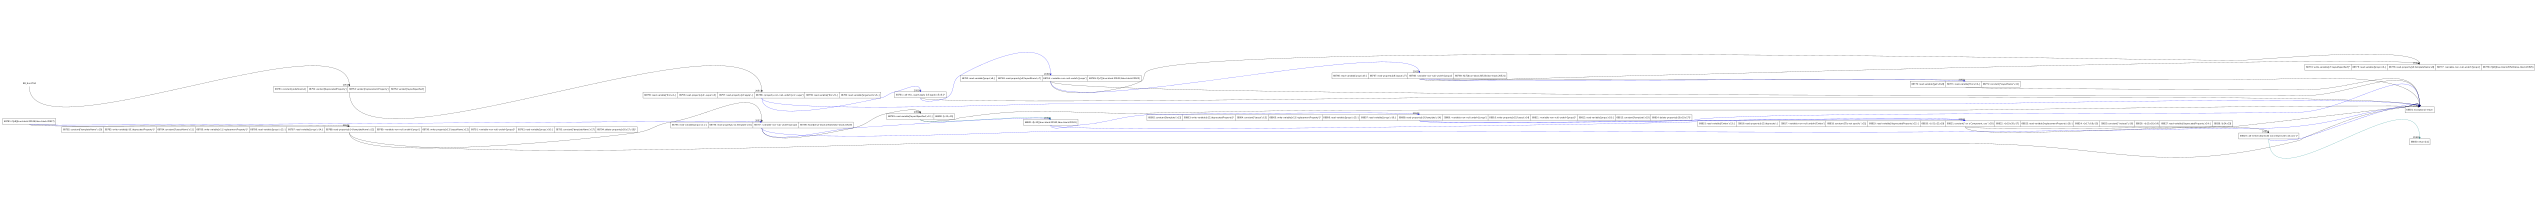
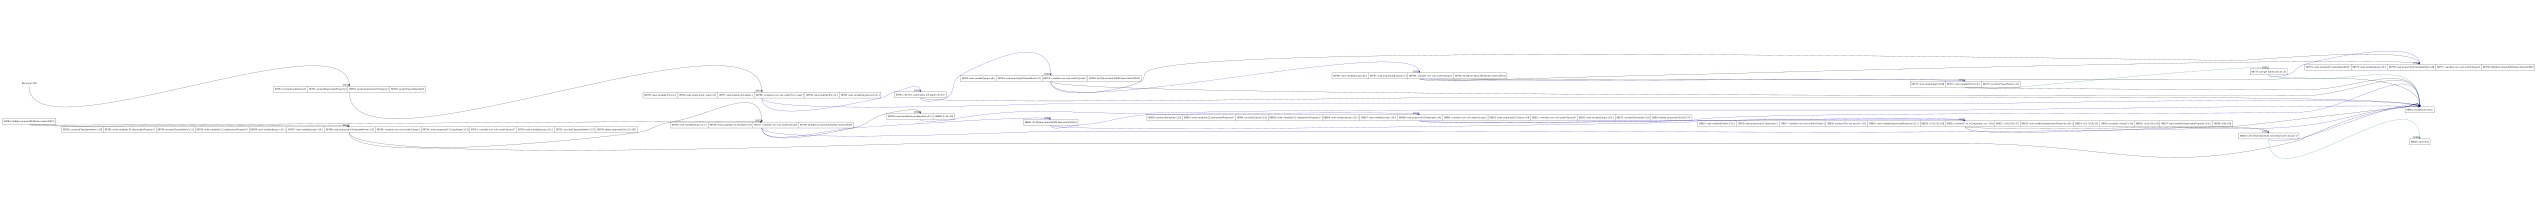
node "68773: call-get [v8,v9,v10,v11,v7]": added
node "BB_this1794": label "BB_this1794" -> "BB_entry1794"
edge "68799: read-variable['layoutSpecified',v12,-]" -> "68831: exceptional-return": color black -> blue
edge "68799: read-variable['layoutSpecified',v12,-]" -> "68801: if[v10](true-block:20530,false-block:20531)": removed
edge "68781: if[v8](true-block:20526,false-block:20527)" -> "68795: read-variable['props',v11,-]": color blue -> black
